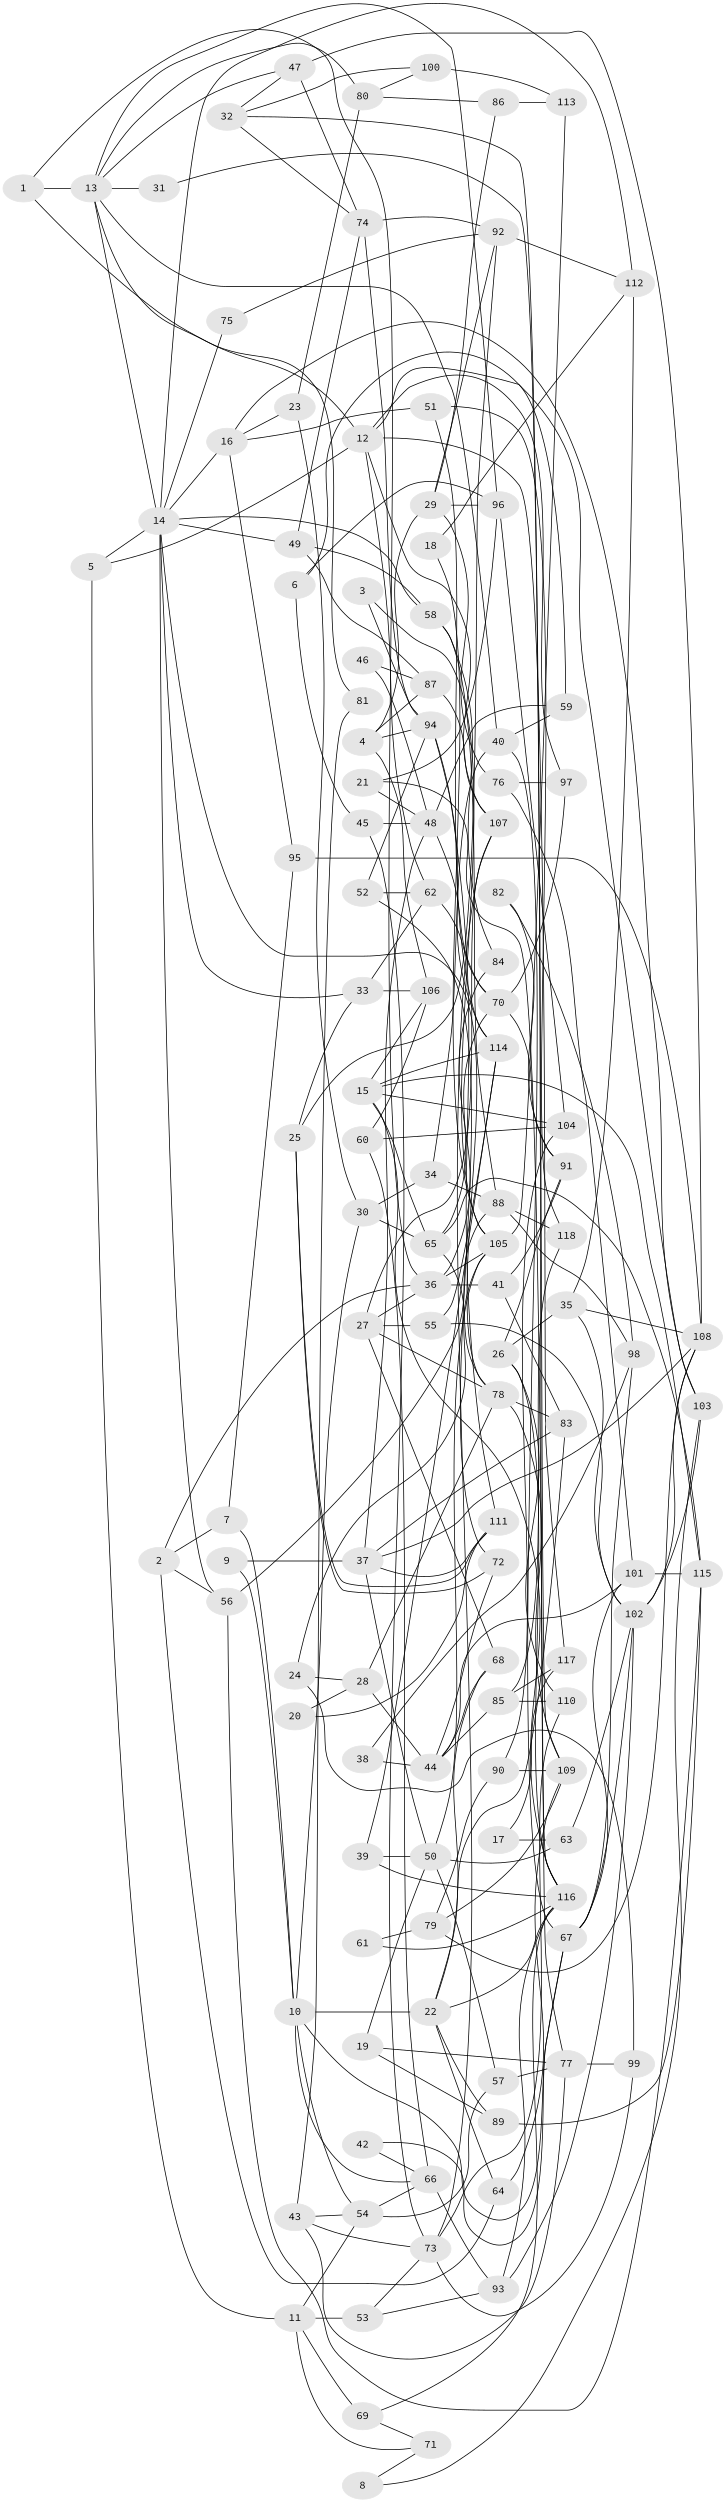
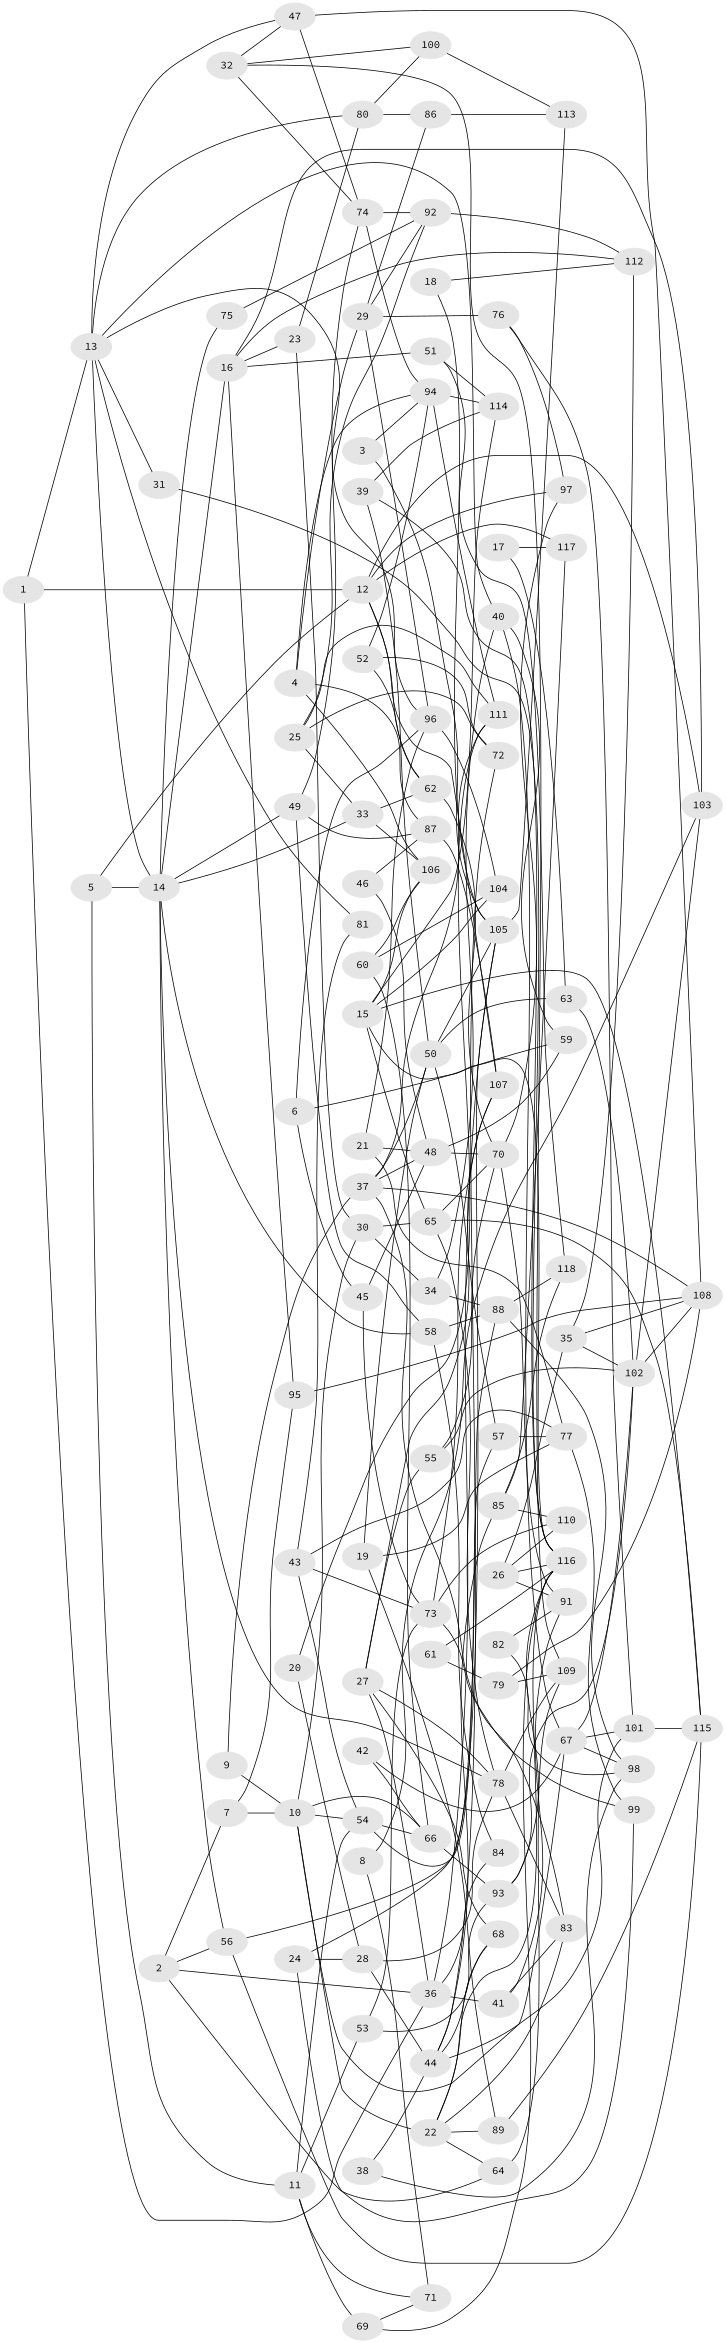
edge "112" -- "14": now "112" -- "16"
edge "114" -- "55": now "70" -- "55"
node "90": removed
